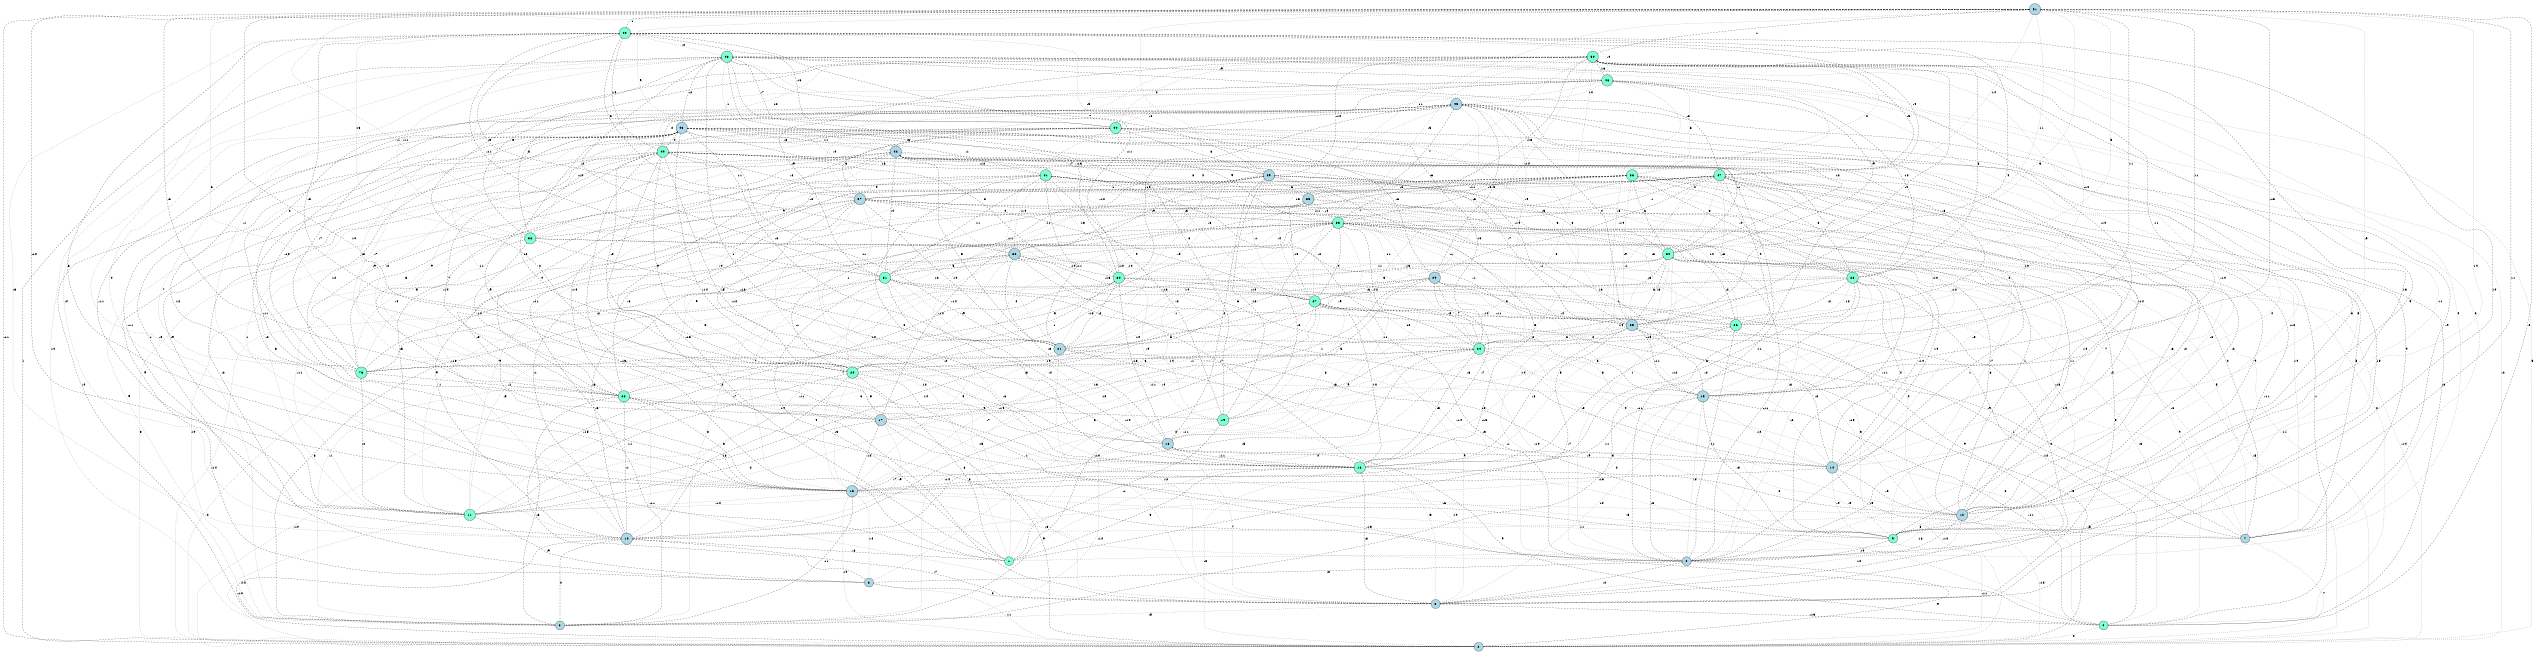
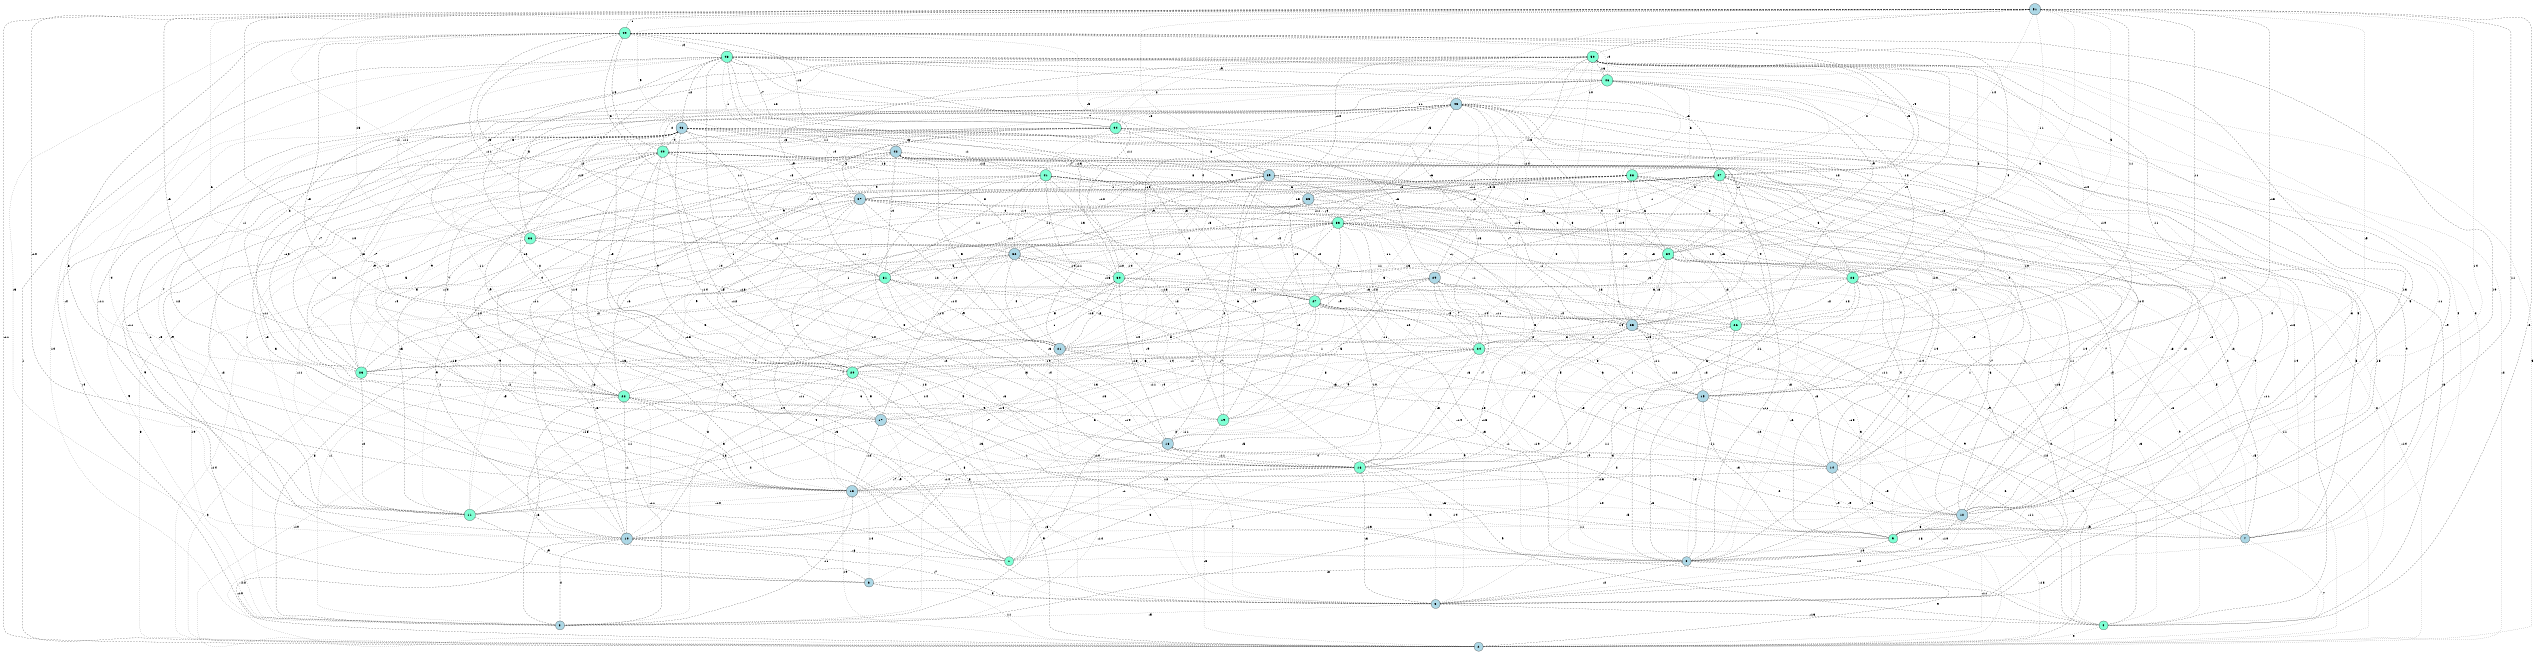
node "73": label "73" -> "23"
